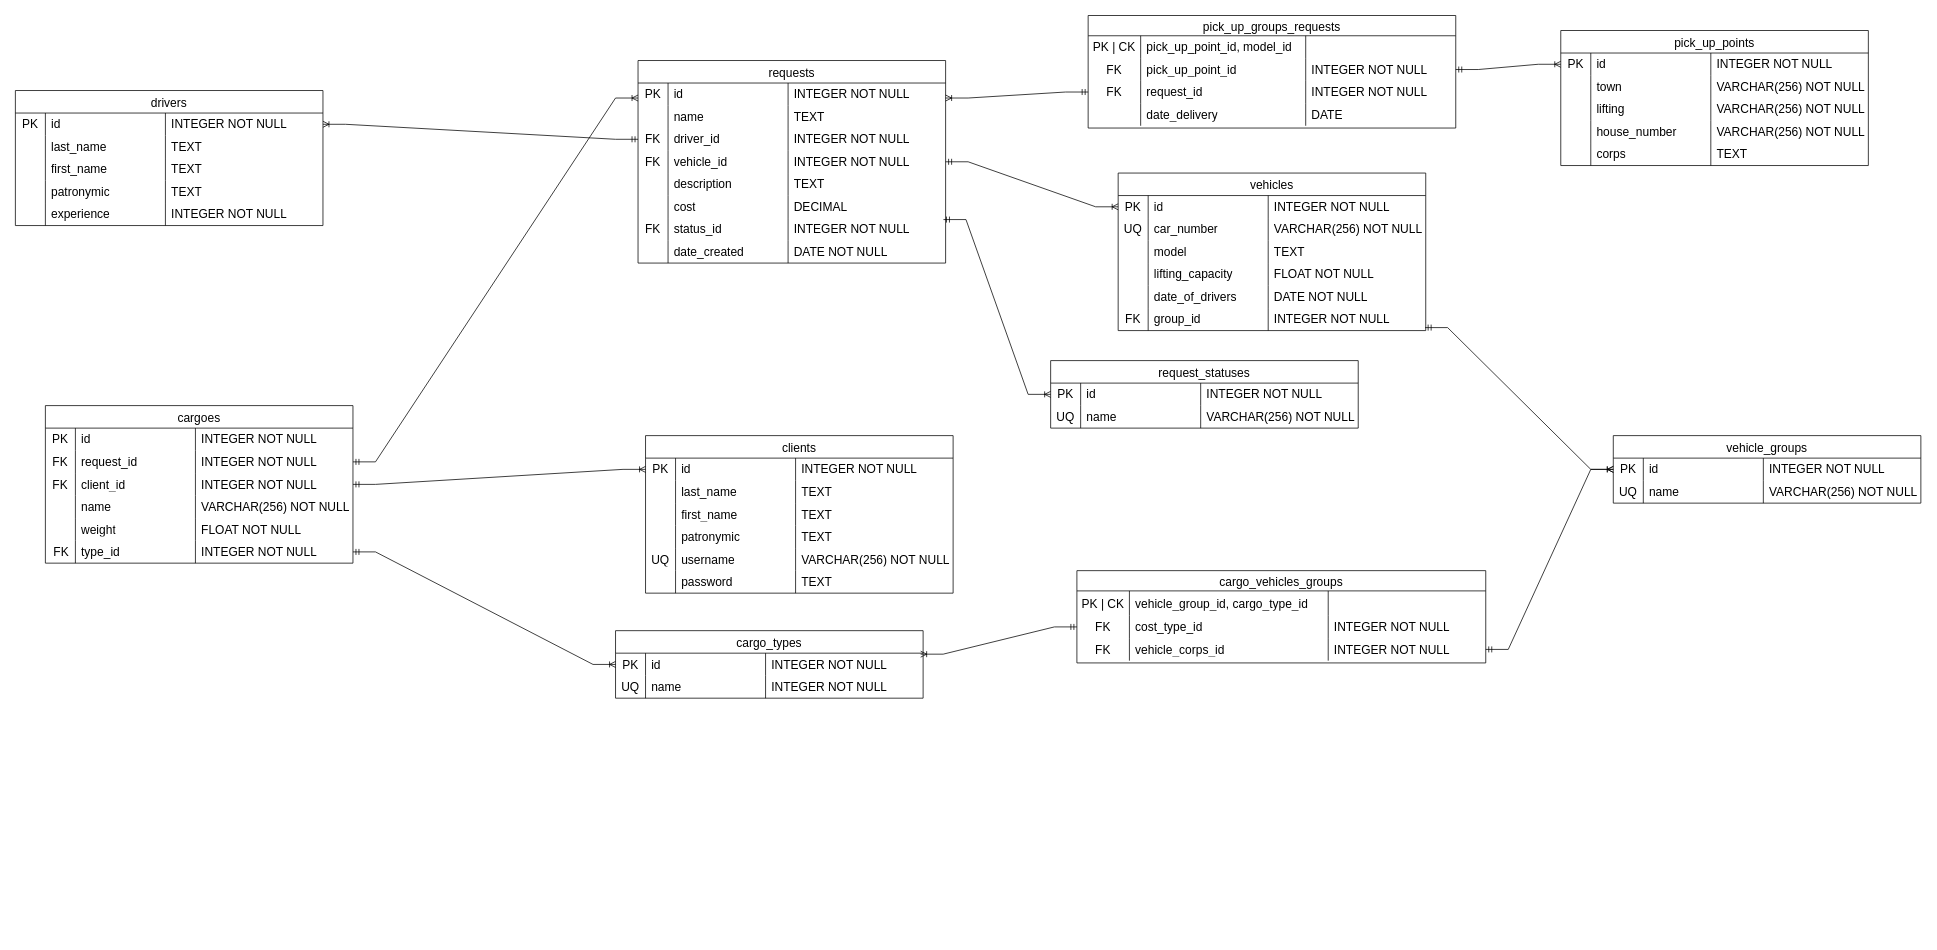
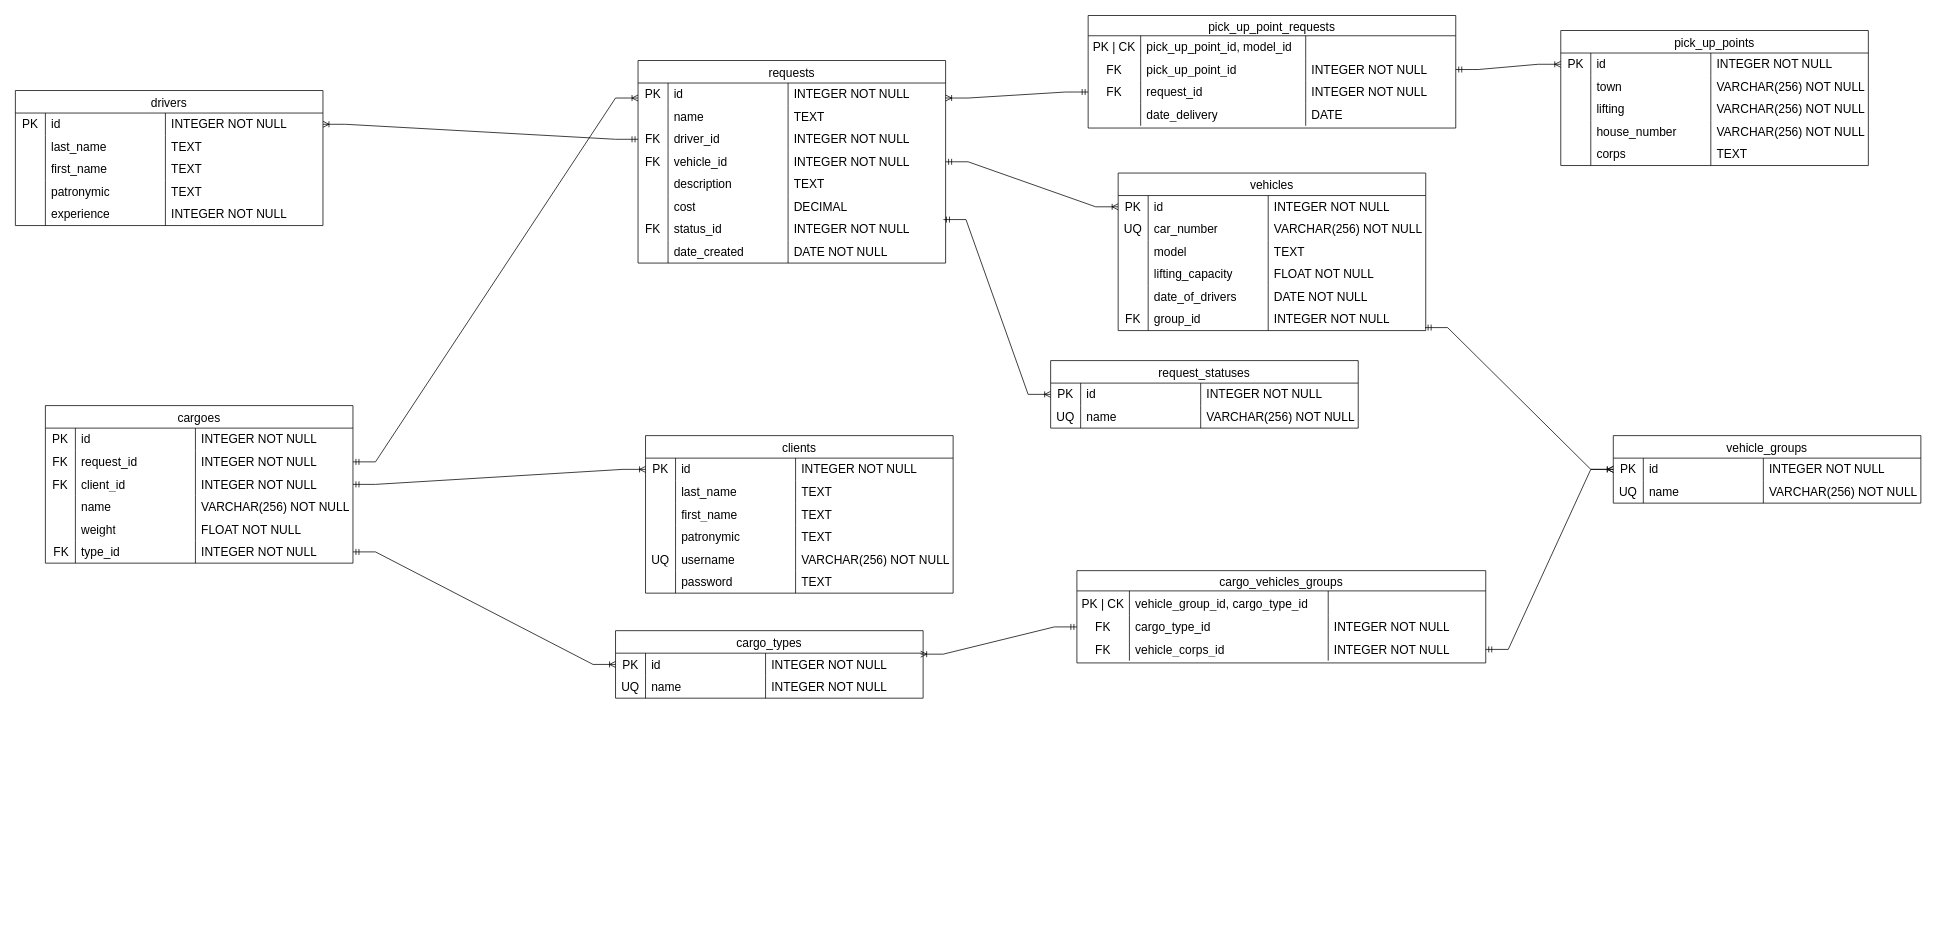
node "pick_up_groups_requests": label "pick_up_groups_requests" -> "pick_up_point_requests"
node "cost_type_id": label "cost_type_id" -> "cargo_type_id"
